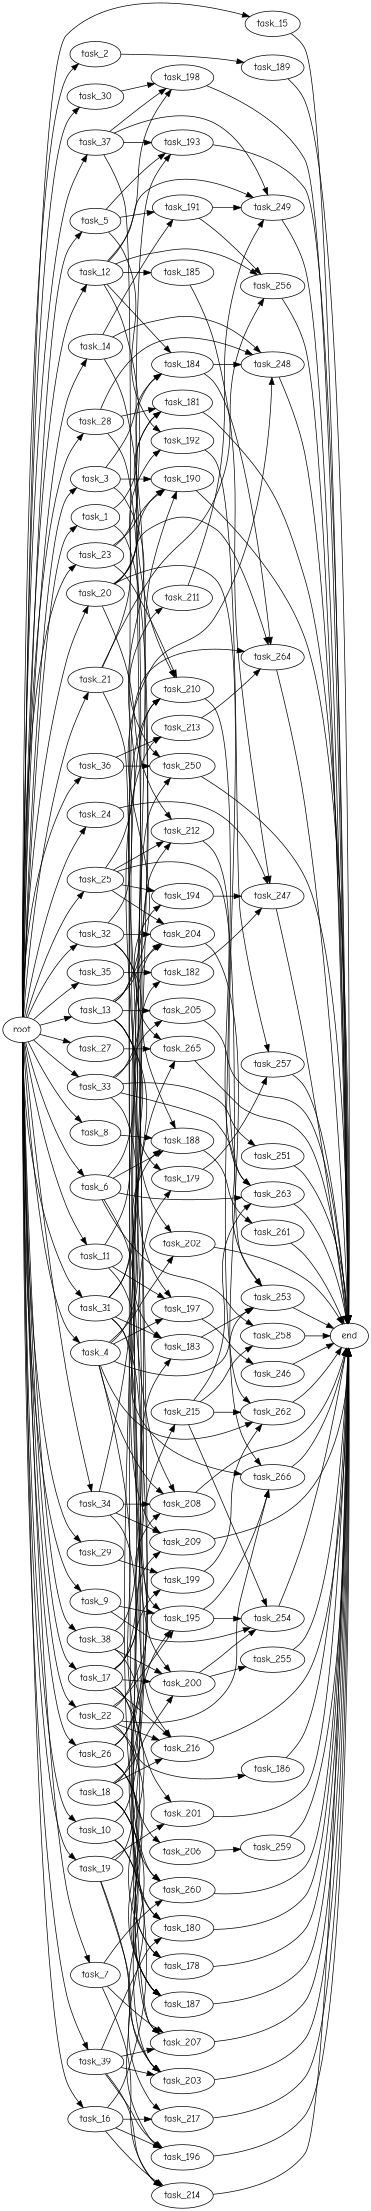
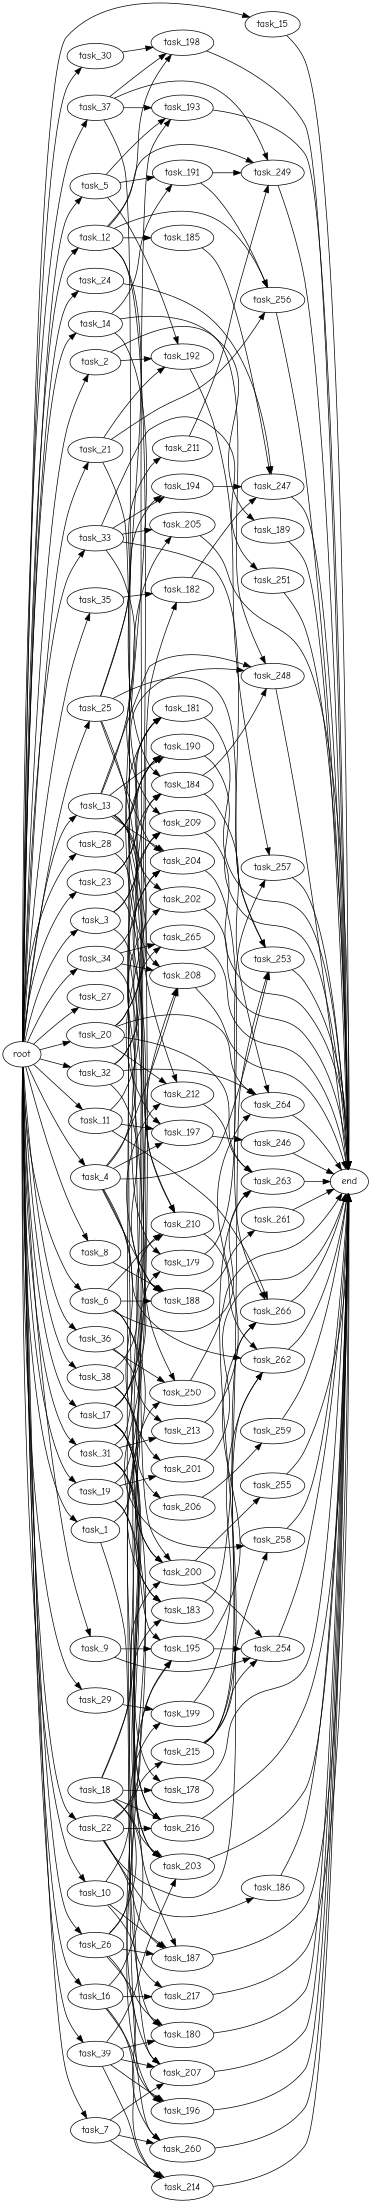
edge "task_2" -> "task_192": added
edge "task_27" -> "task_265": removed
